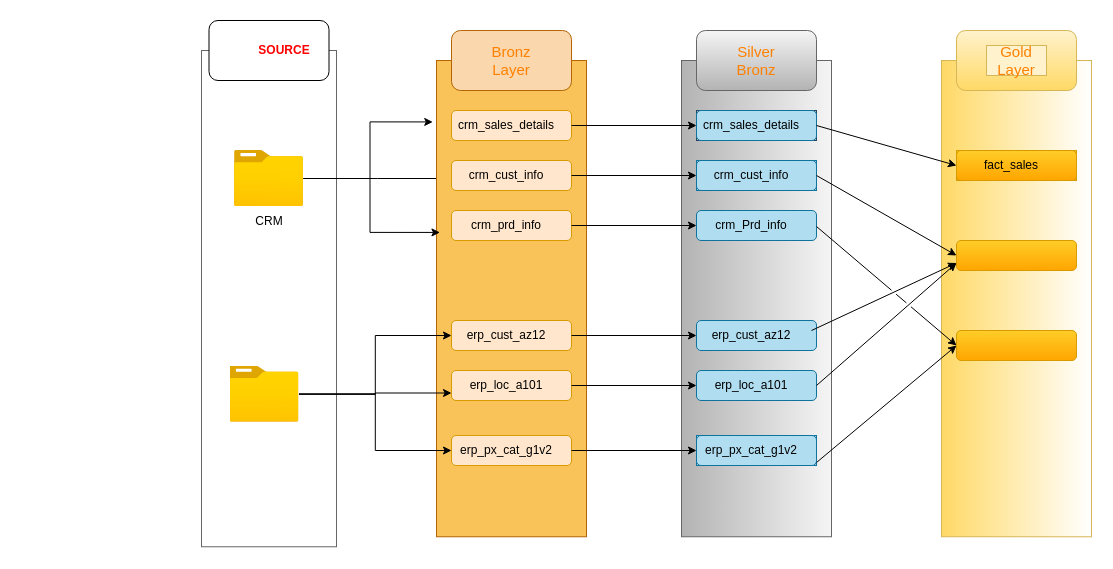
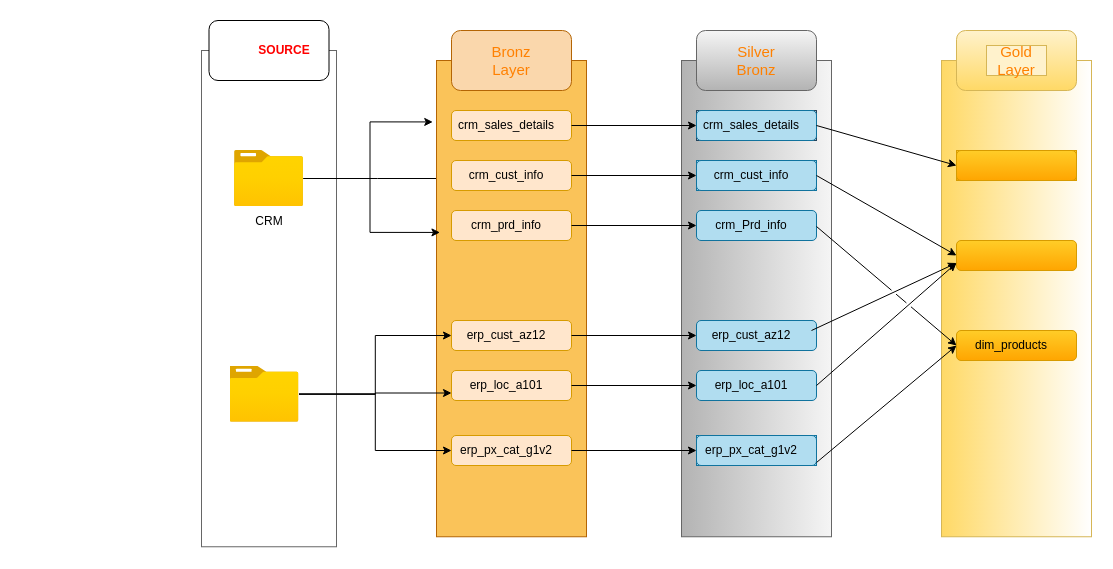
node "fact_sales": removed
node "dim_products": added
